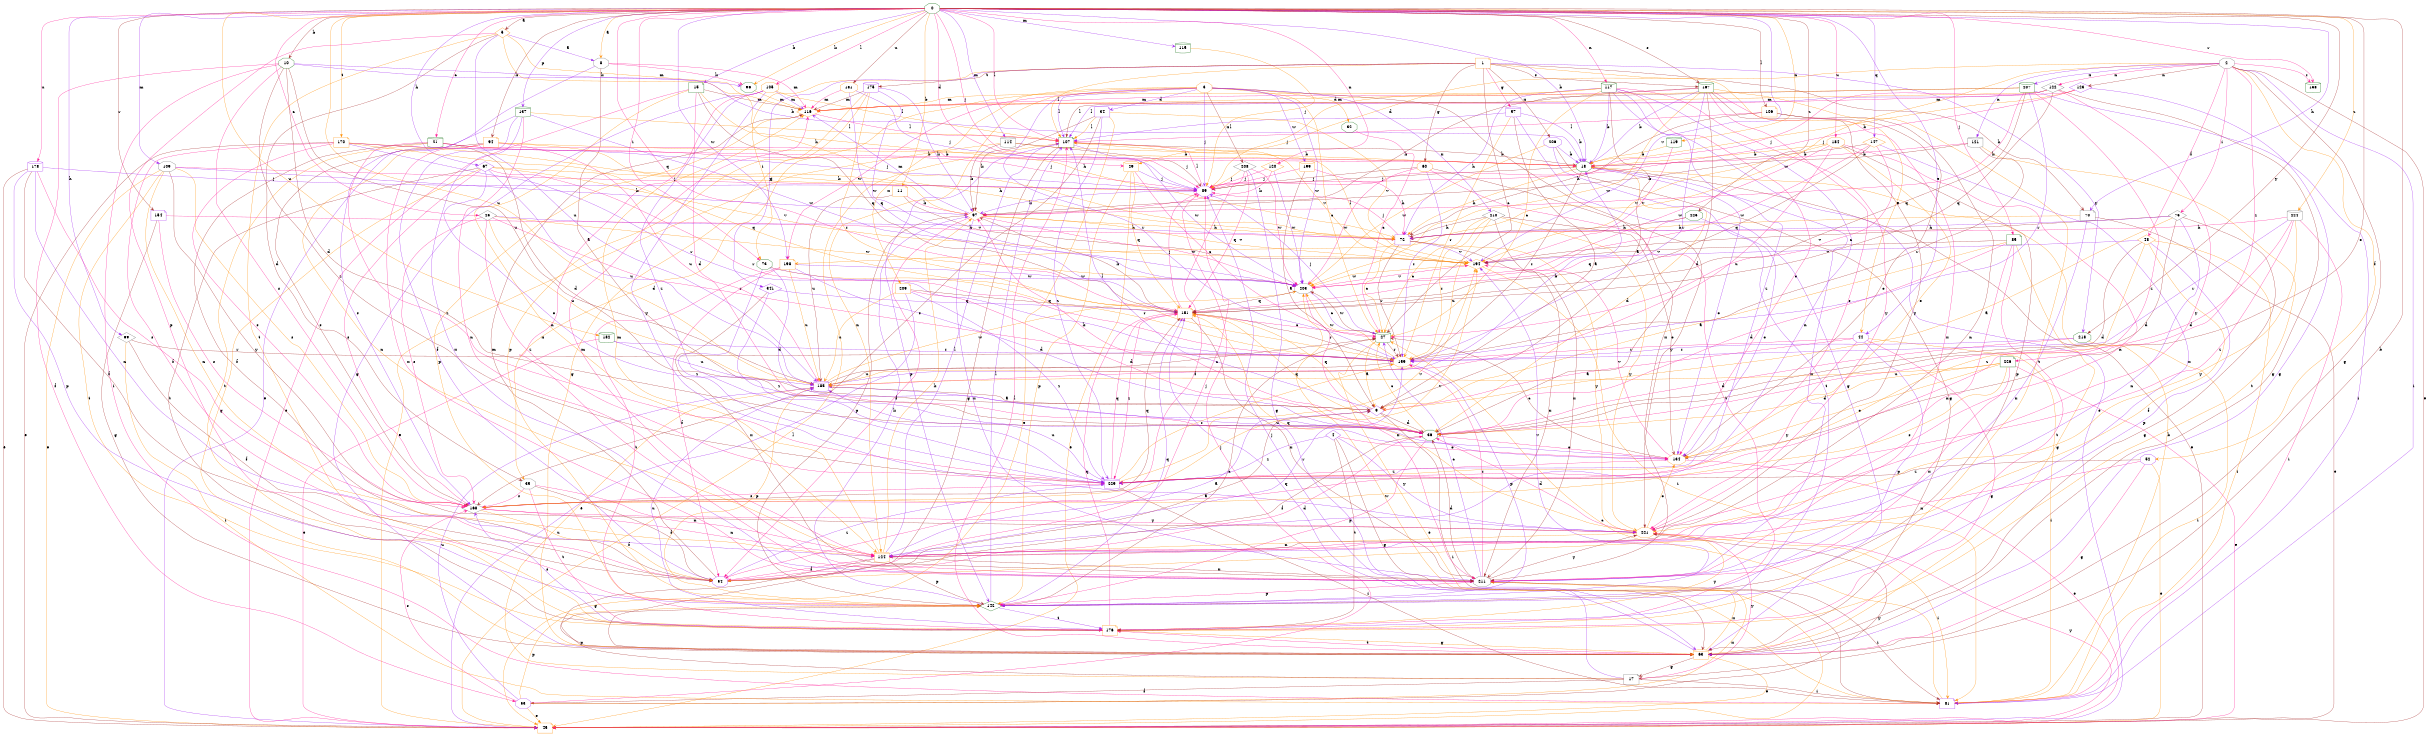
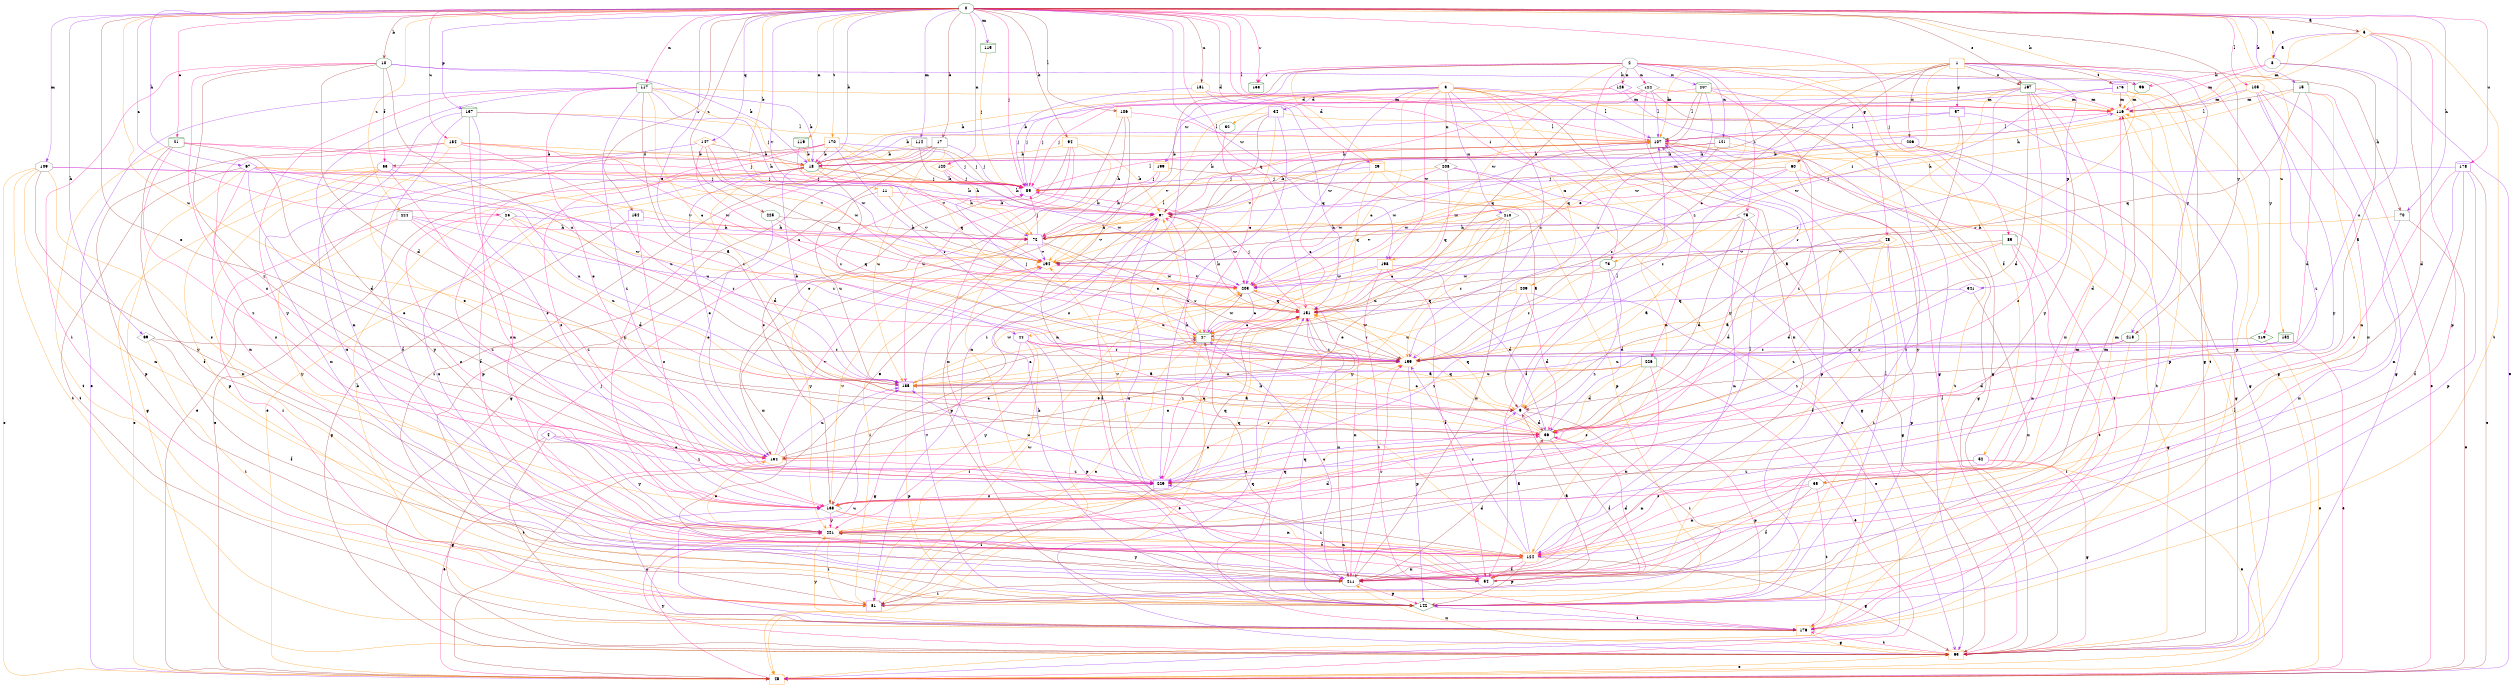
node "219": added
edge "63" -> "17": reversed
